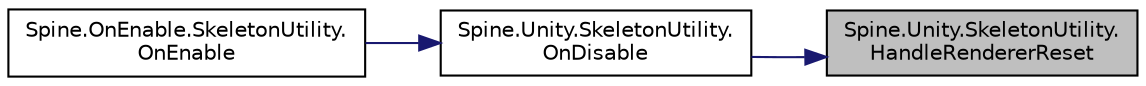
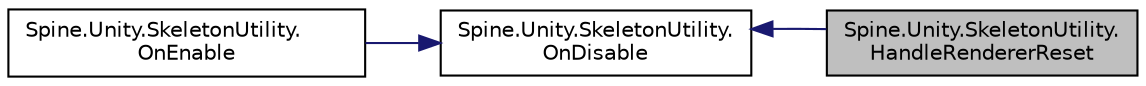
node "Spine.OnEnable.SkeletonUtility. OnEnable": label "Spine.OnEnable.SkeletonUtility. OnEnable" -> "Spine.Unity.SkeletonUtility. OnEnable"
edge "Spine.Unity.SkeletonUtility. OnDisable" -> "Spine.Unity.SkeletonUtility. HandleRendererReset": reversed
